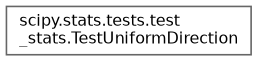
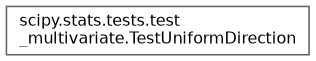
node "scipy.stats.tests.test _stats.TestUniformDirection": label "scipy.stats.tests.test _stats.TestUniformDirection" -> "scipy.stats.tests.test _multivariate.TestUniformDirection"
